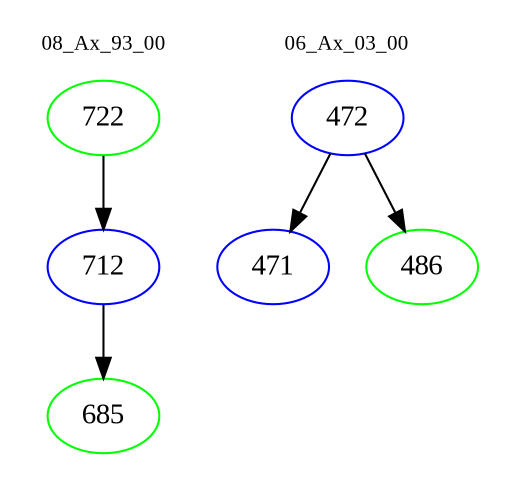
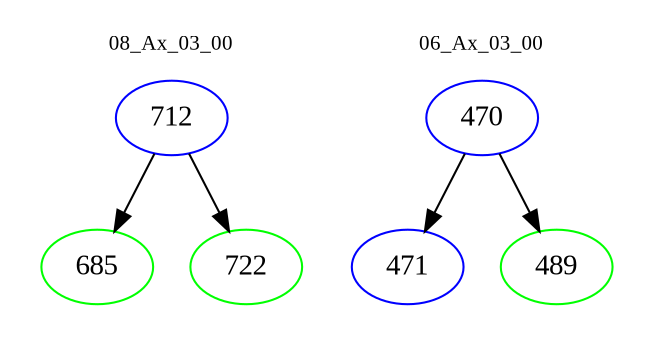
cluster "08_Ax_93_00": label "08_Ax_93_00" -> "08_Ax_03_00"
node "472": label "472" -> "470"
edge "722" -> "712": reversed
node "486": label "486" -> "489"
